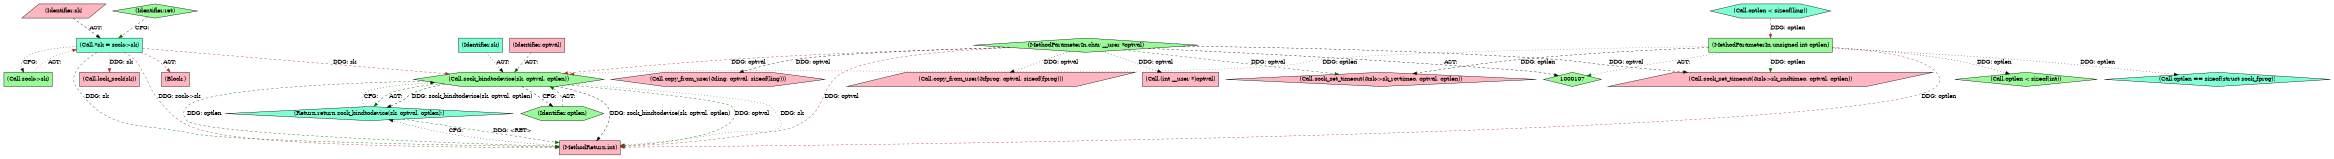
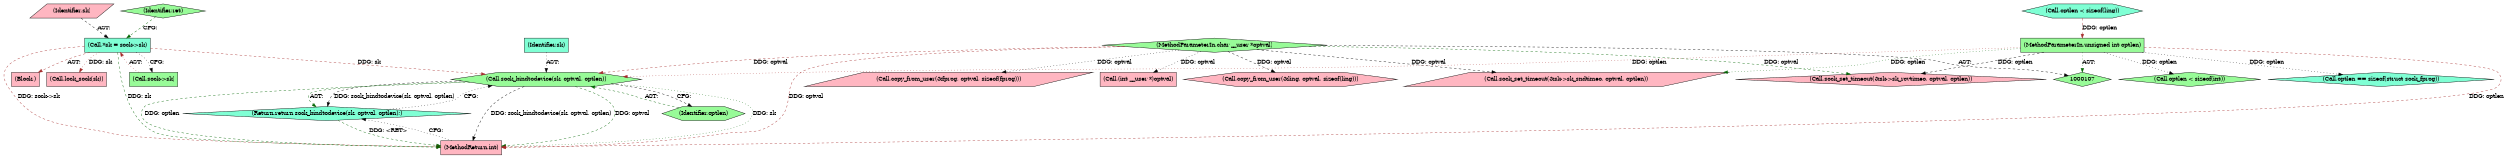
node "(Identifier,optval)": removed
